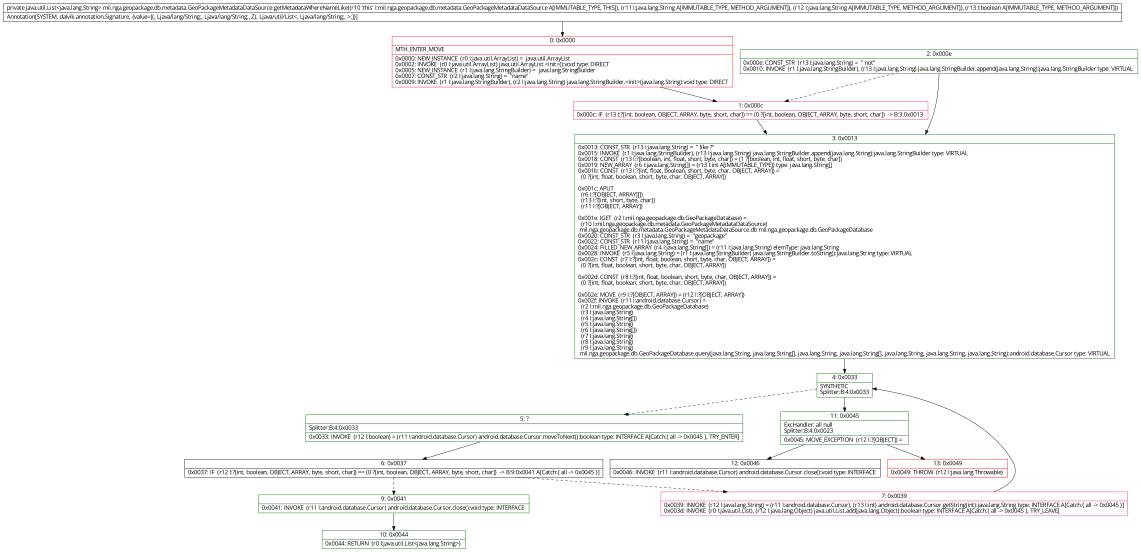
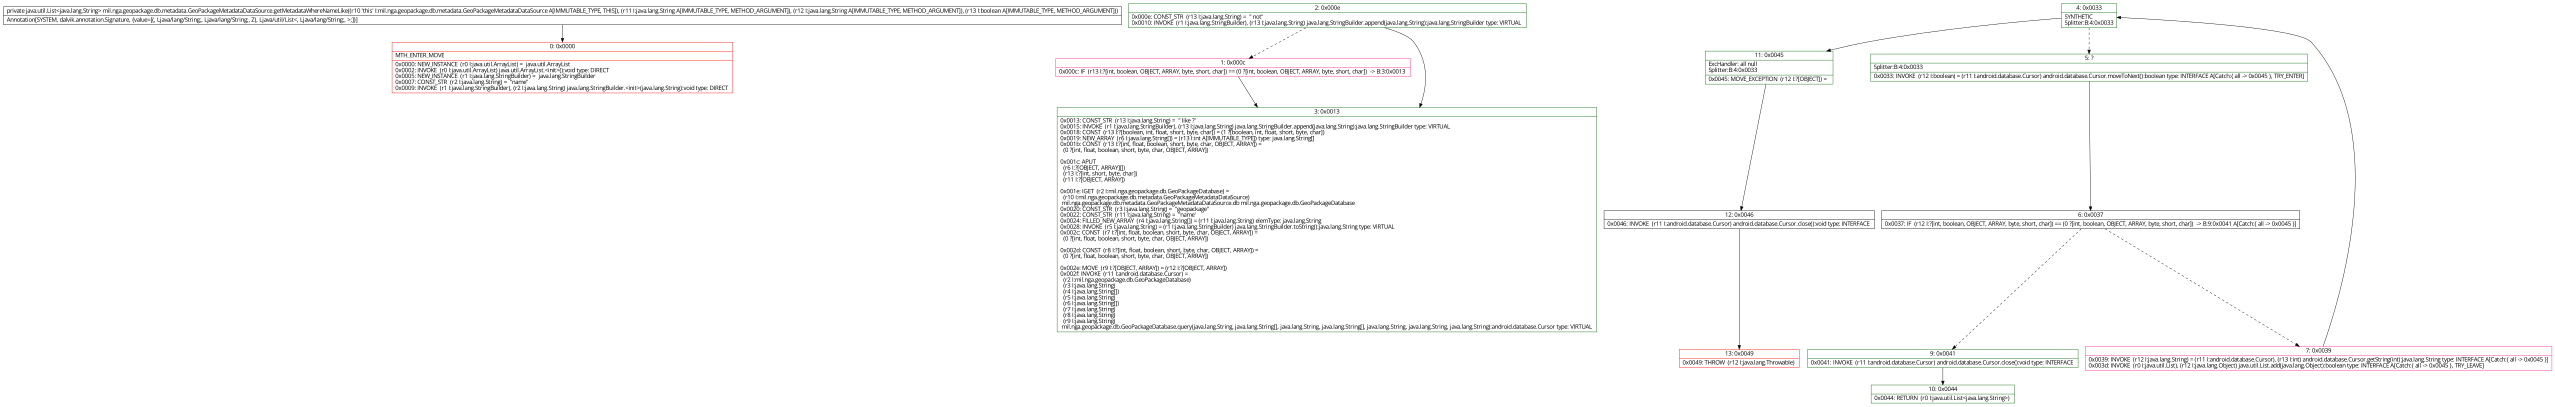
edge "0: 0x0000" -> "1: 0x000c": removed
edge "3: 0x0013" -> "4: 0x0033": removed
node "11: 0x0045": text "Splitter:B:4:0x0023" -> "Splitter:B:4:0x0033"
edge "11: 0x0045" -> "13: 0x0049": now "12: 0x0046" -> "13: 0x0049"
